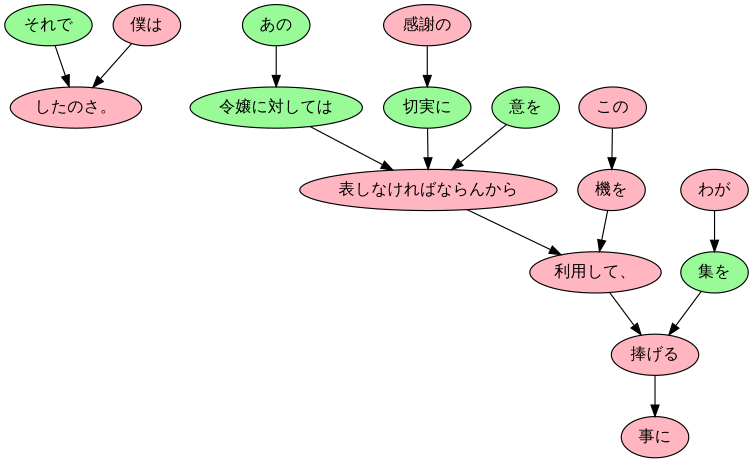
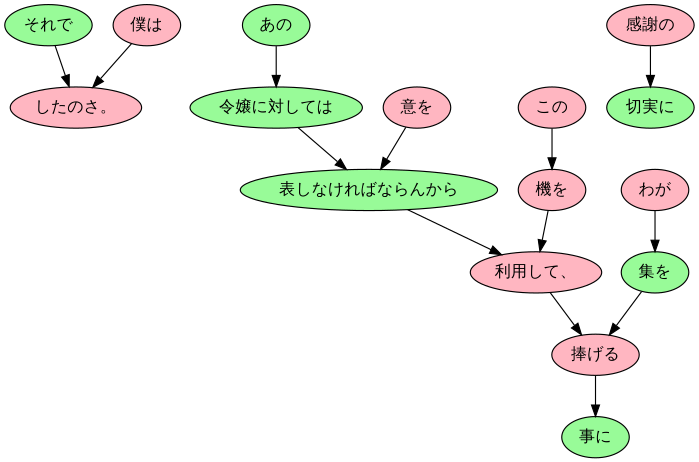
node "意を": fillcolor palegreen -> lightpink
edge "切実に" -> "表しなければならんから": removed
node "表しなければならんから": fillcolor lightpink -> palegreen
node "事に": fillcolor lightpink -> palegreen
